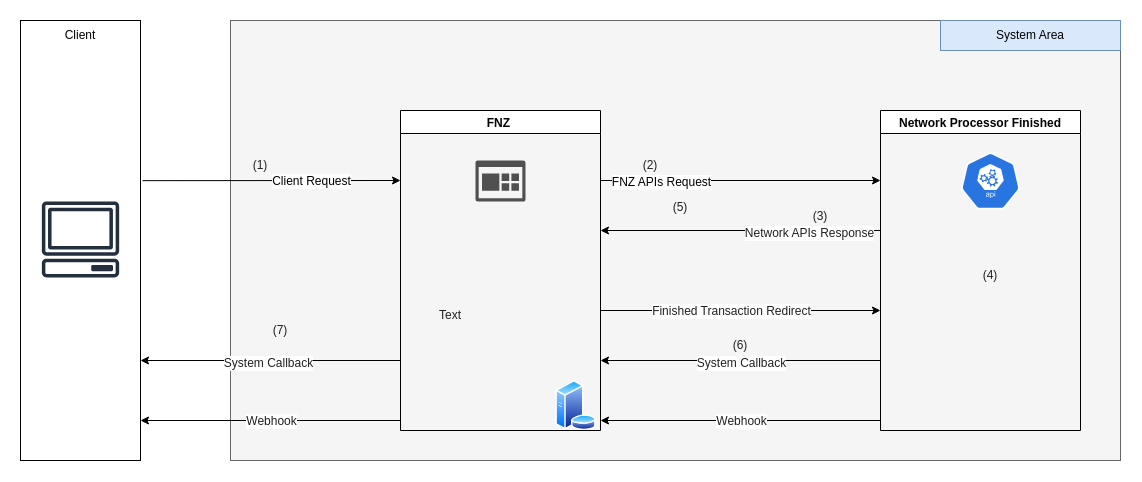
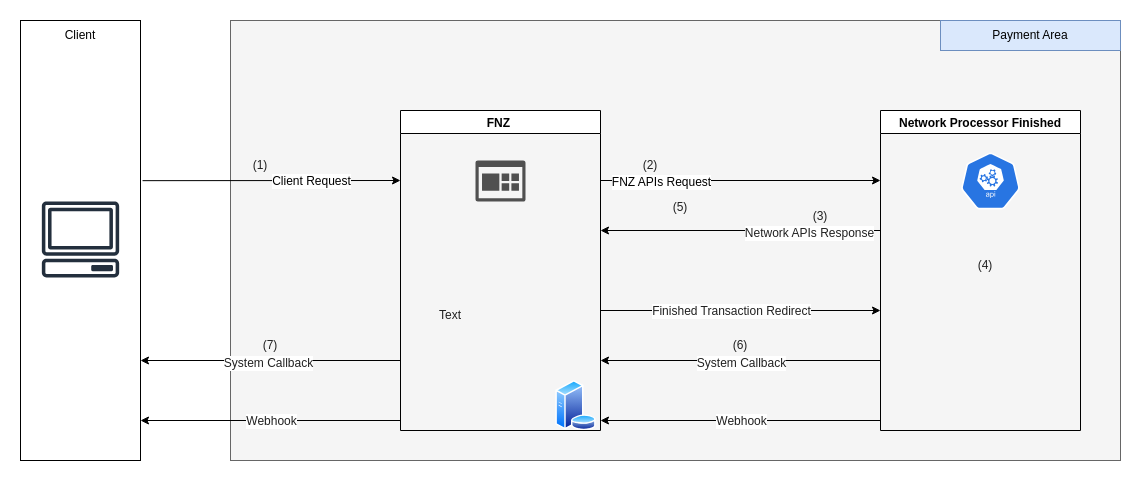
node "System Area": label "System Area" -> "Payment Area"
node "(4)": moved (991, 276) -> (986, 266)
node "(7)": moved (281, 331) -> (271, 346)
